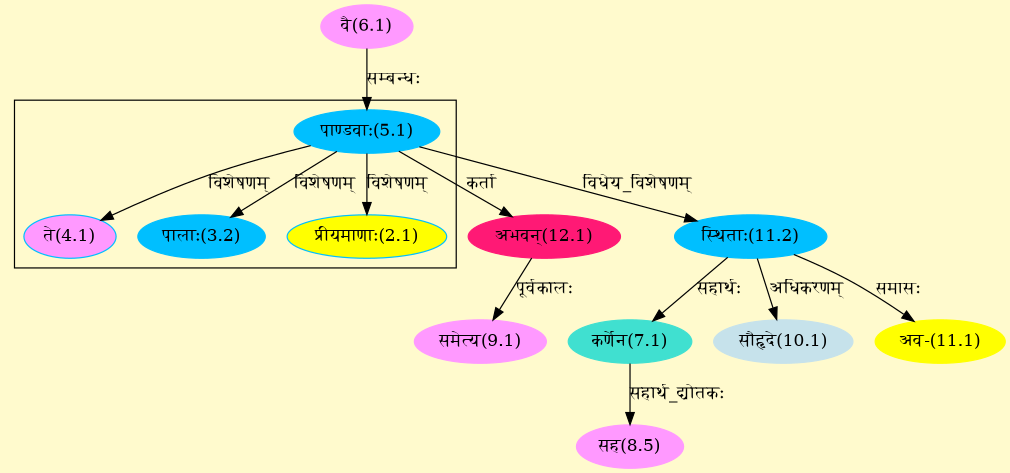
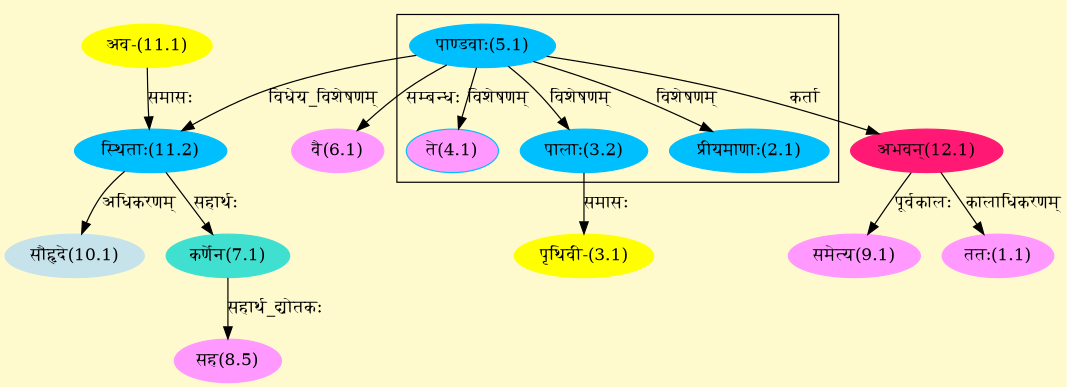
edge "वै(6.1)" -> "पाण्डवाः(5.1)": reversed
node "प्रीयमाणाः(2.1)": fillcolor #ffff00 -> #00bfff
node "पृथिवी-(3.1)": added
node "ततः(1.1)": added
edge "स्थिताः(11.2)" -> "अव-(11.1)": reversed
